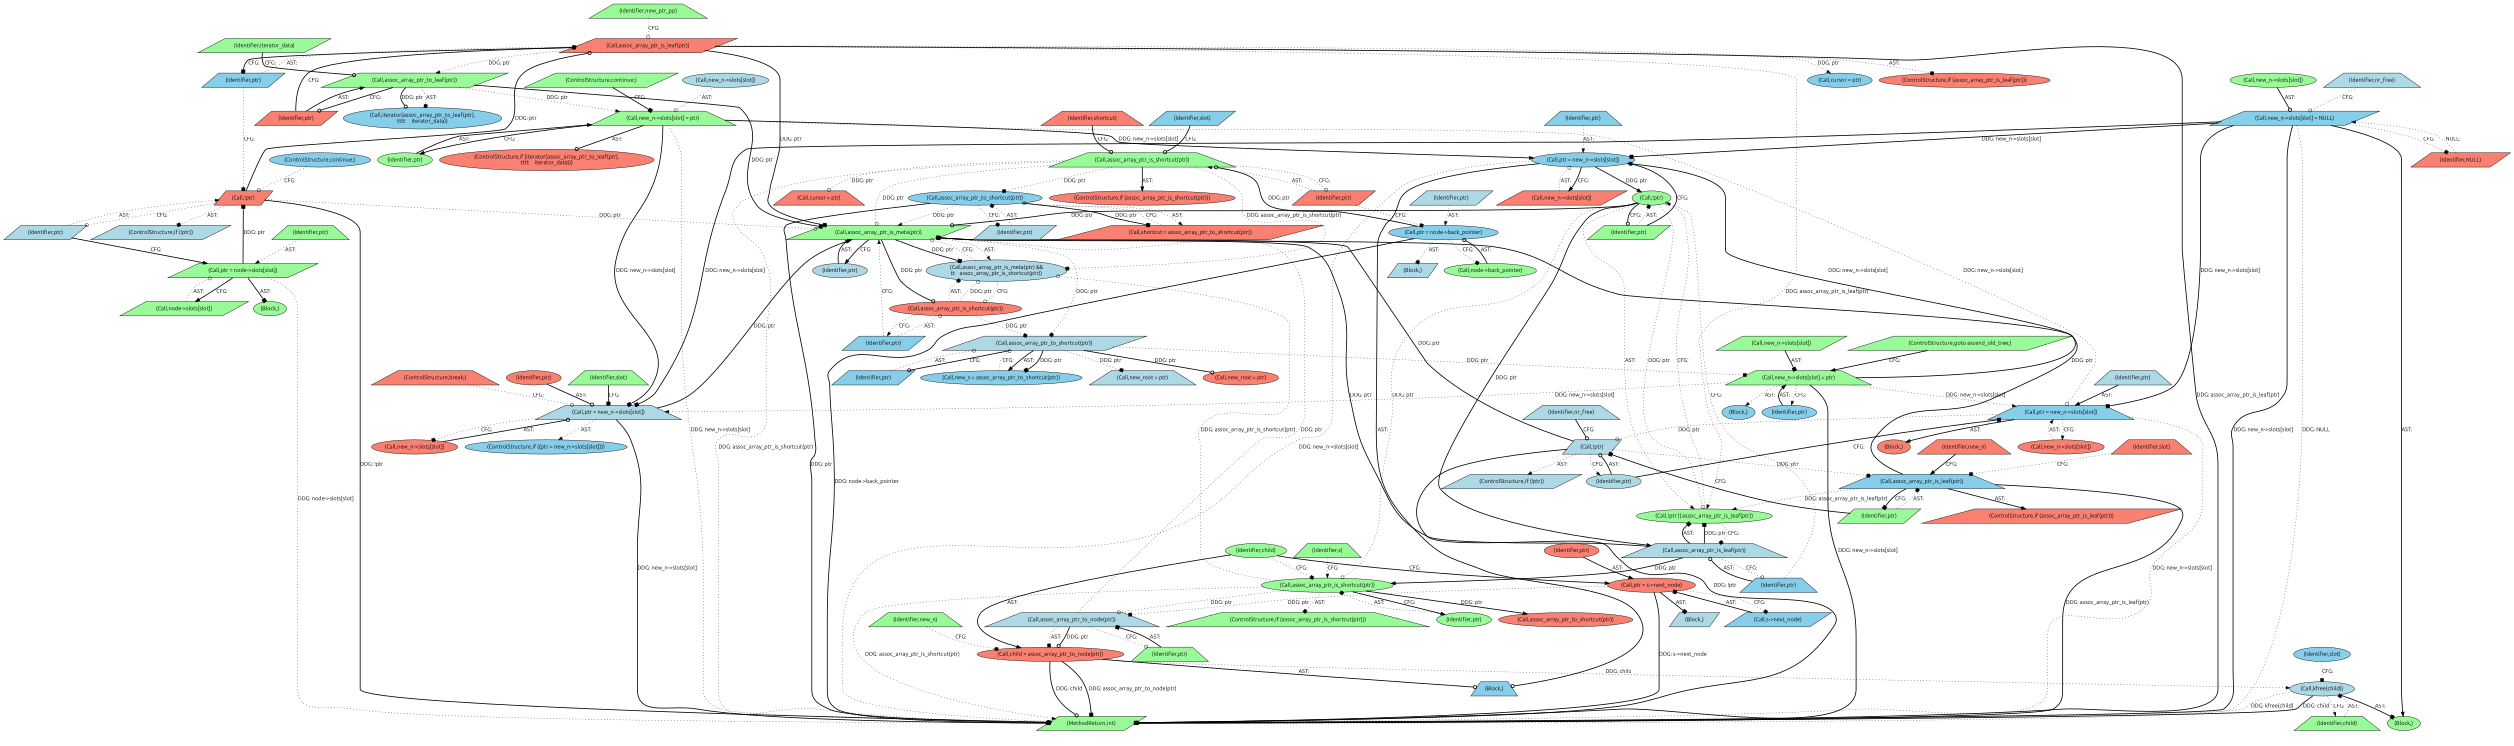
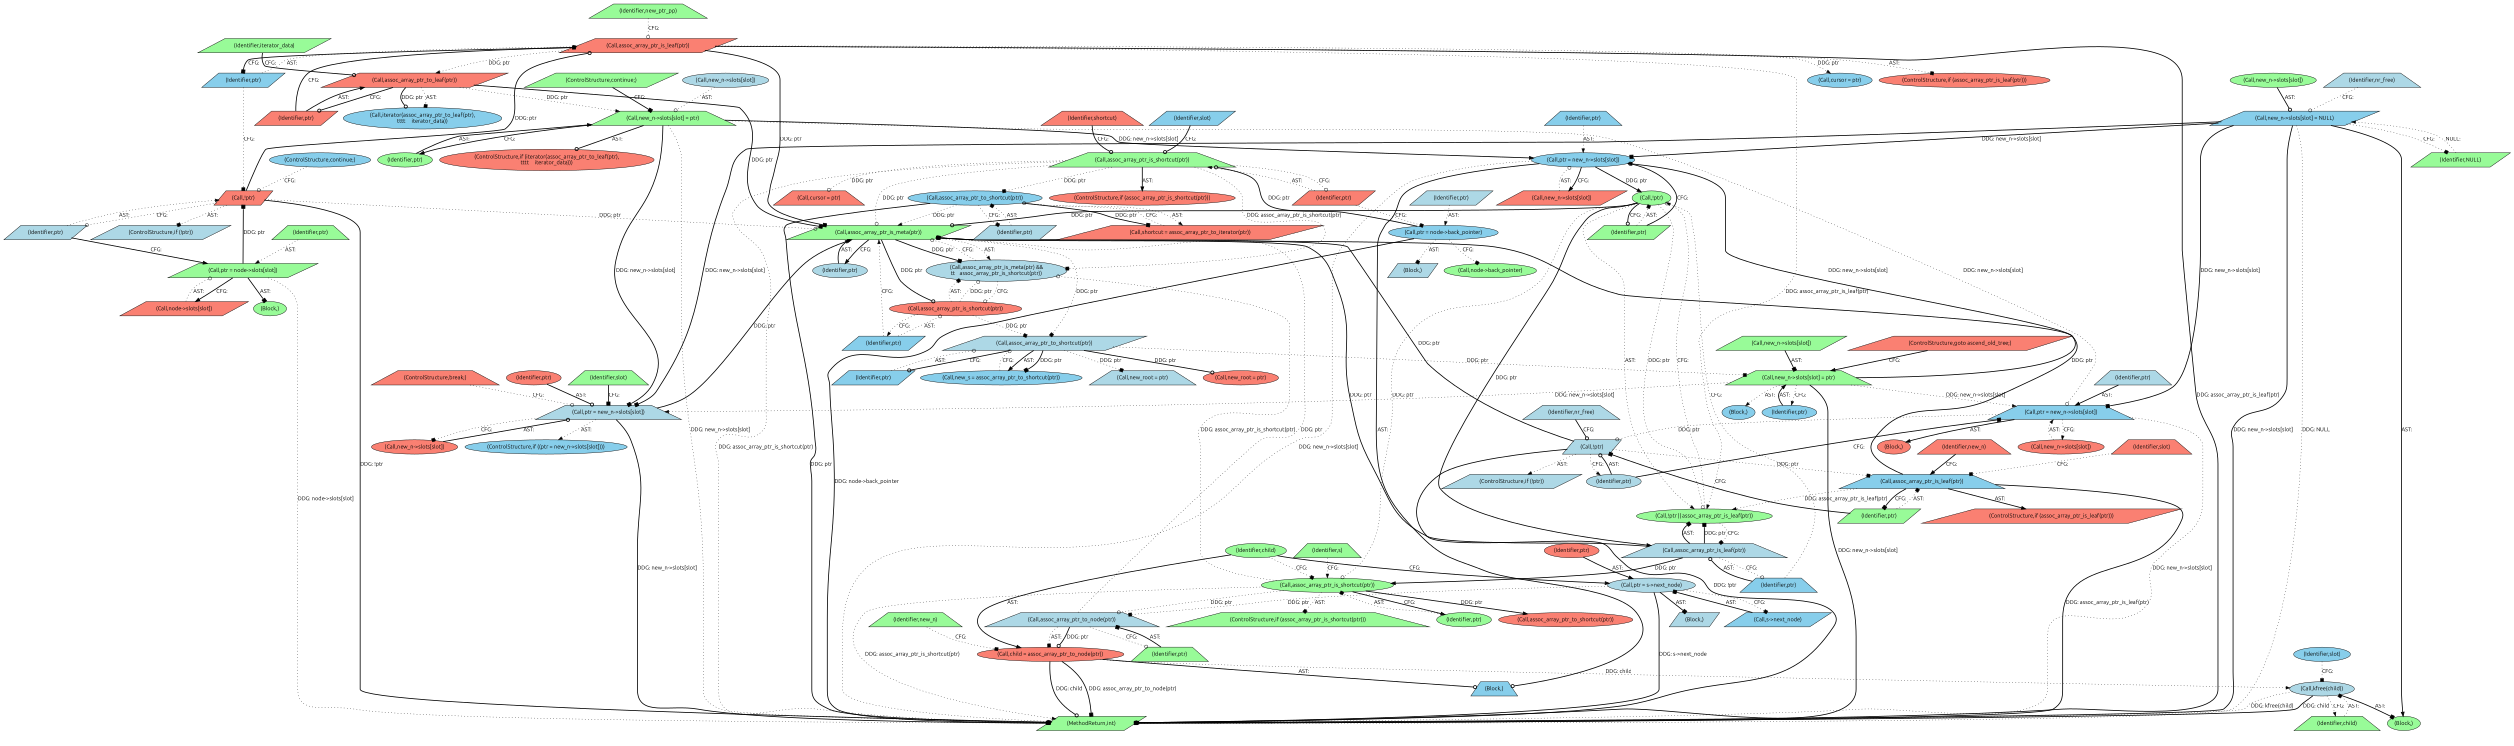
node "(Call,assoc_array_ptr_to_leaf(ptr))": fillcolor palegreen -> salmon
node "(Identifier,NULL)": fillcolor salmon -> palegreen
node "(Call,shortcut = assoc_array_ptr_to_shortcut(ptr))": label "(Call,shortcut = assoc_array_ptr_to_shortcut(ptr))" -> "(Call,shortcut = assoc_array_ptr_to_iterator(ptr))"
edge "(Call,node->back_pointer)" -> "(Call,ptr = node->back_pointer)": removed, label "AST:"
node "(Call,node->slots[slot])": fillcolor palegreen -> salmon
node "(ControlStructure,goto ascend_old_tree;)": fillcolor palegreen -> salmon
node "(Call,ptr = s->next_node)": fillcolor salmon -> lightblue
